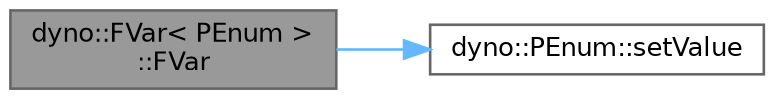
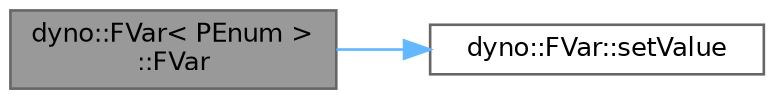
node "dyno::PEnum::setValue": label "dyno::PEnum::setValue" -> "dyno::FVar::setValue"
